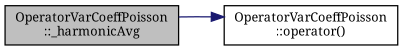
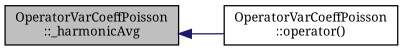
edge "OperatorVarCoeffPoisson ::_harmonicAvg" -> "OperatorVarCoeffPoisson ::operator()": reversed
